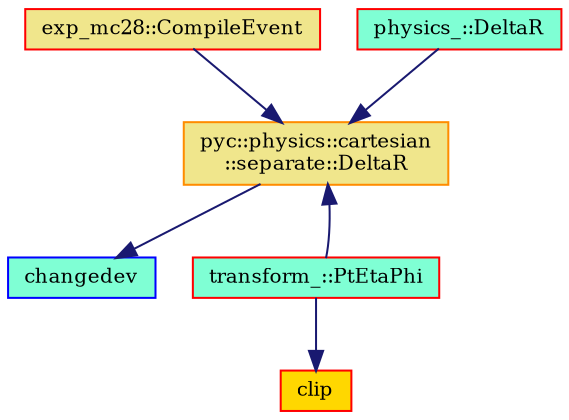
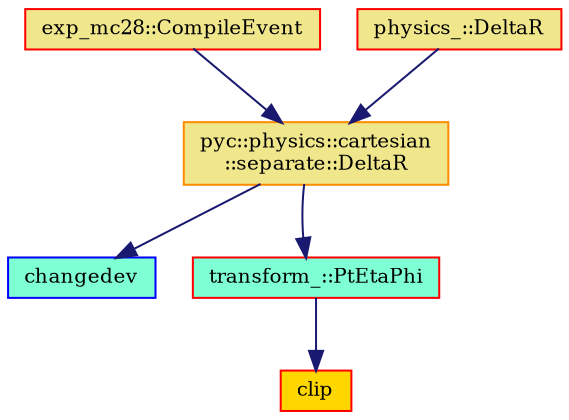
node "physics_::DeltaR": fillcolor aquamarine -> khaki
edge "transform_::PtEtaPhi" -> "pyc::physics::cartesian ::separate::DeltaR": reversed
